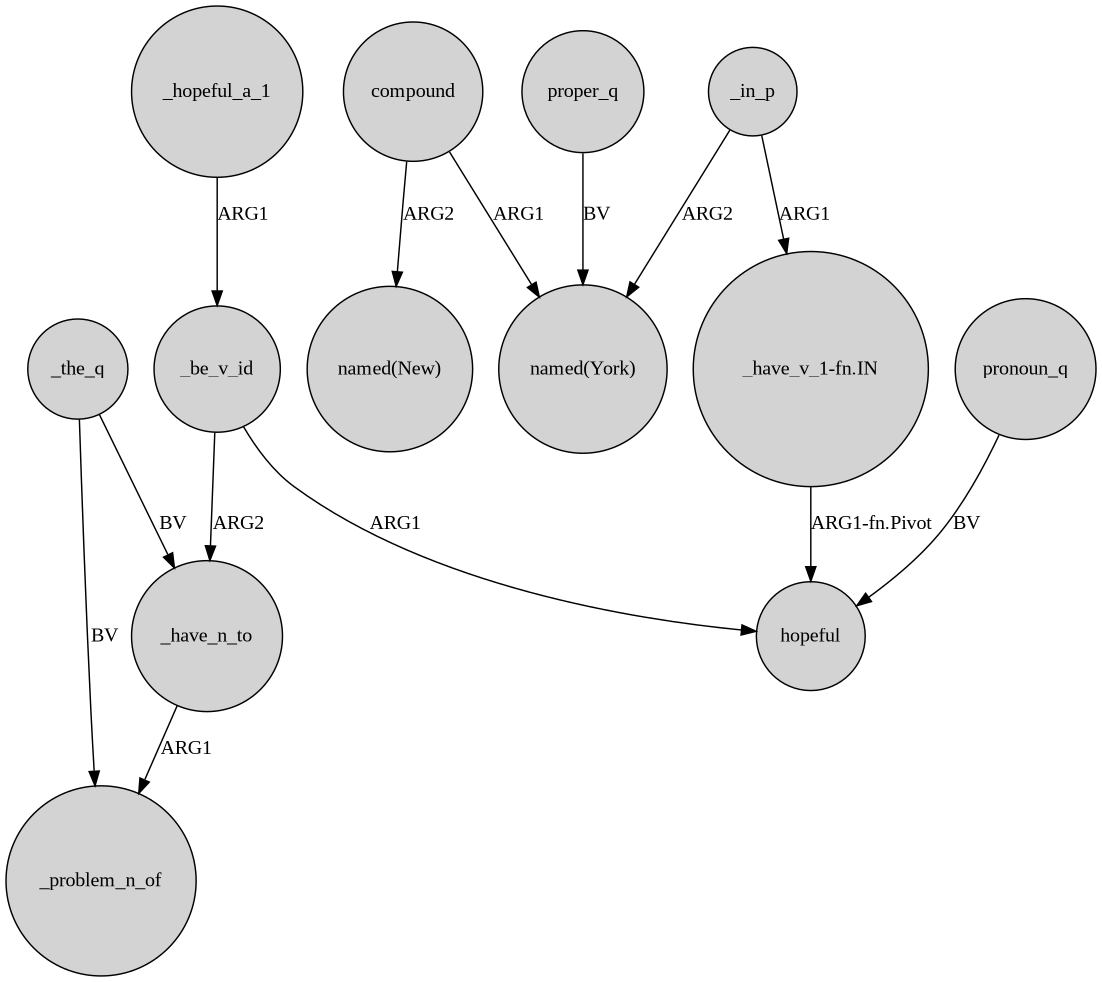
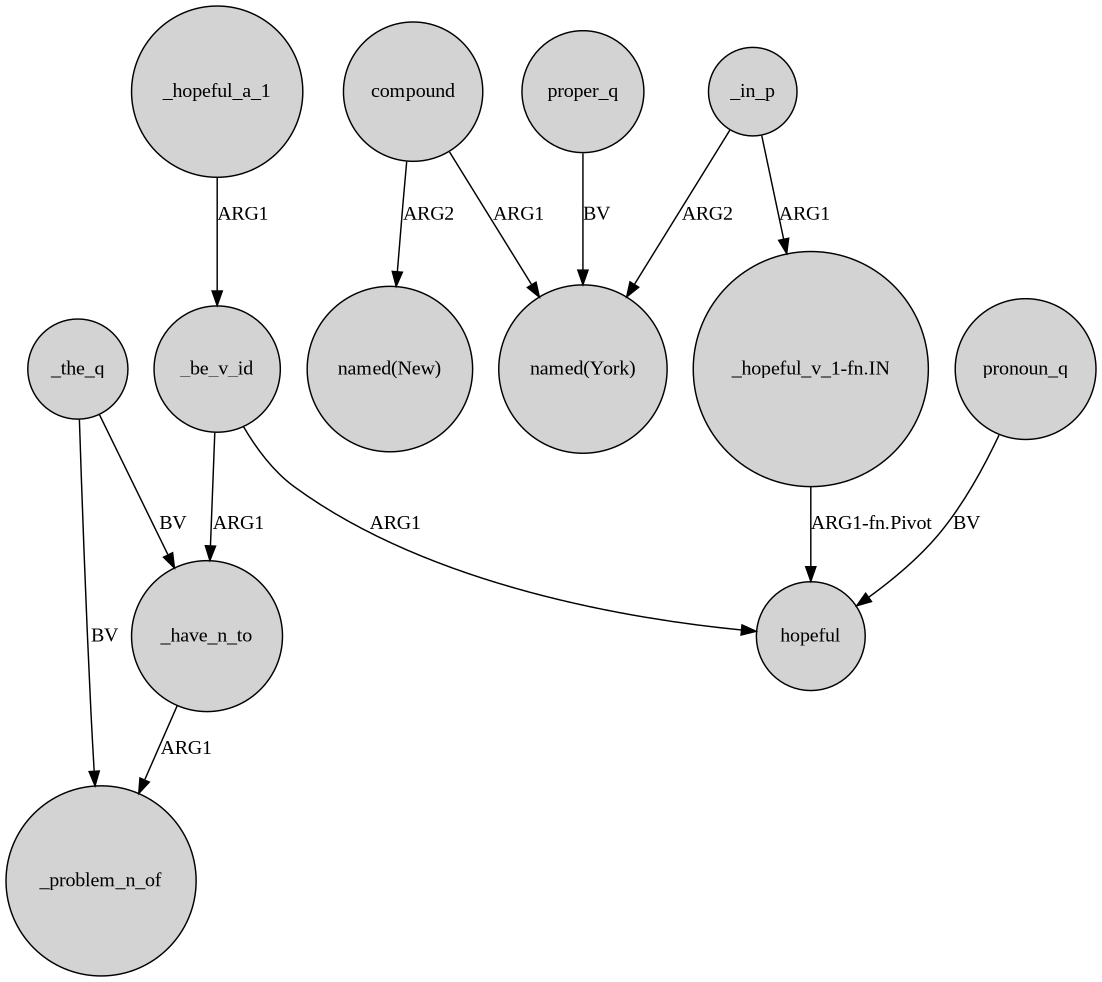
node "_have_v_1-fn.IN": label "_have_v_1-fn.IN" -> "_hopeful_v_1-fn.IN"
edge "_be_v_id" -> "_have_n_to": label "ARG2" -> "ARG1"
